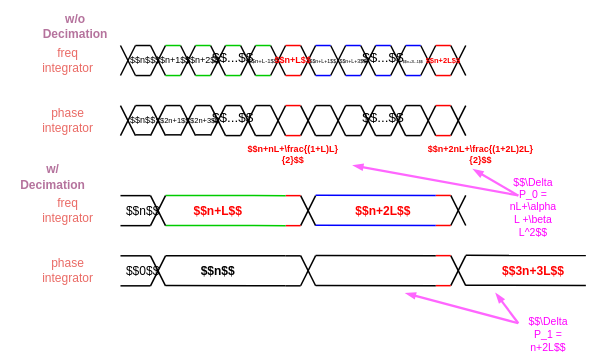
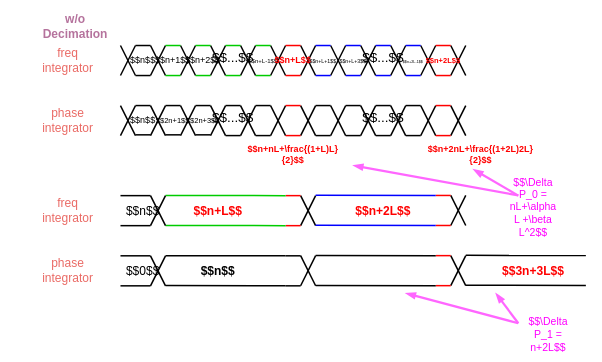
node "w/ Decimation": removed
